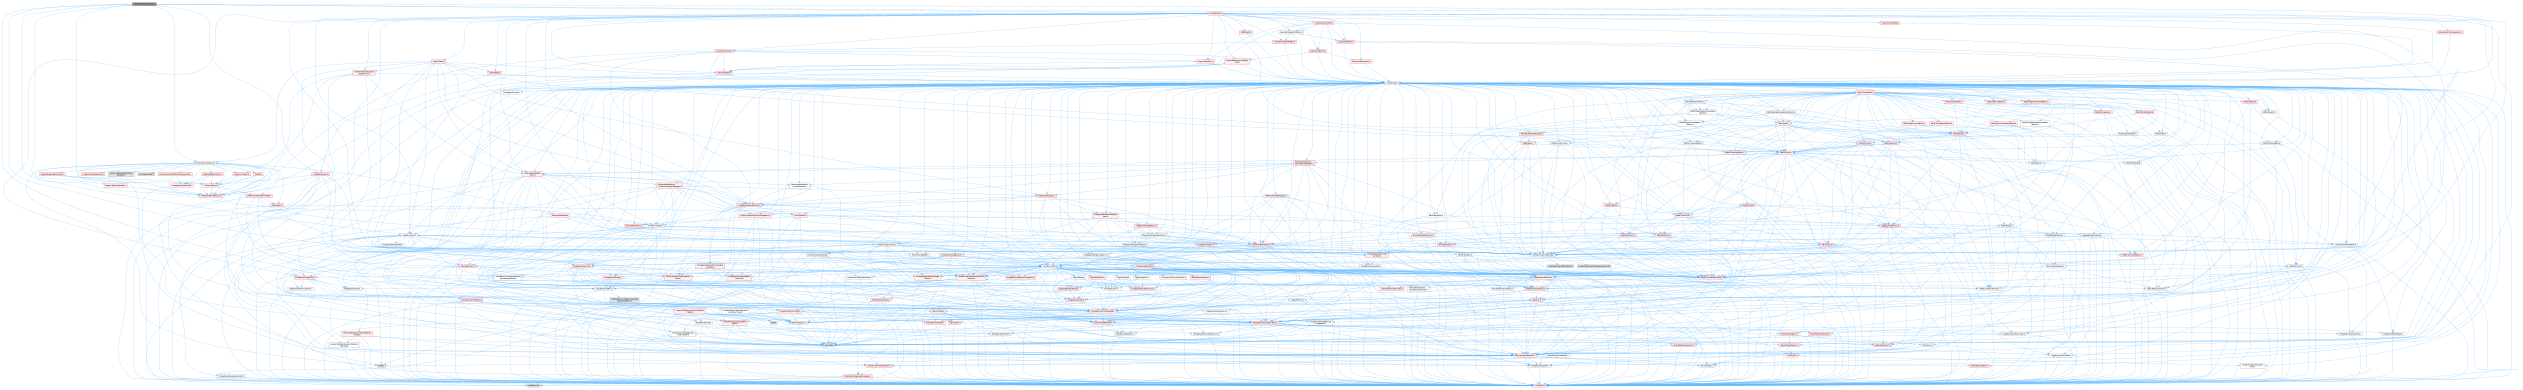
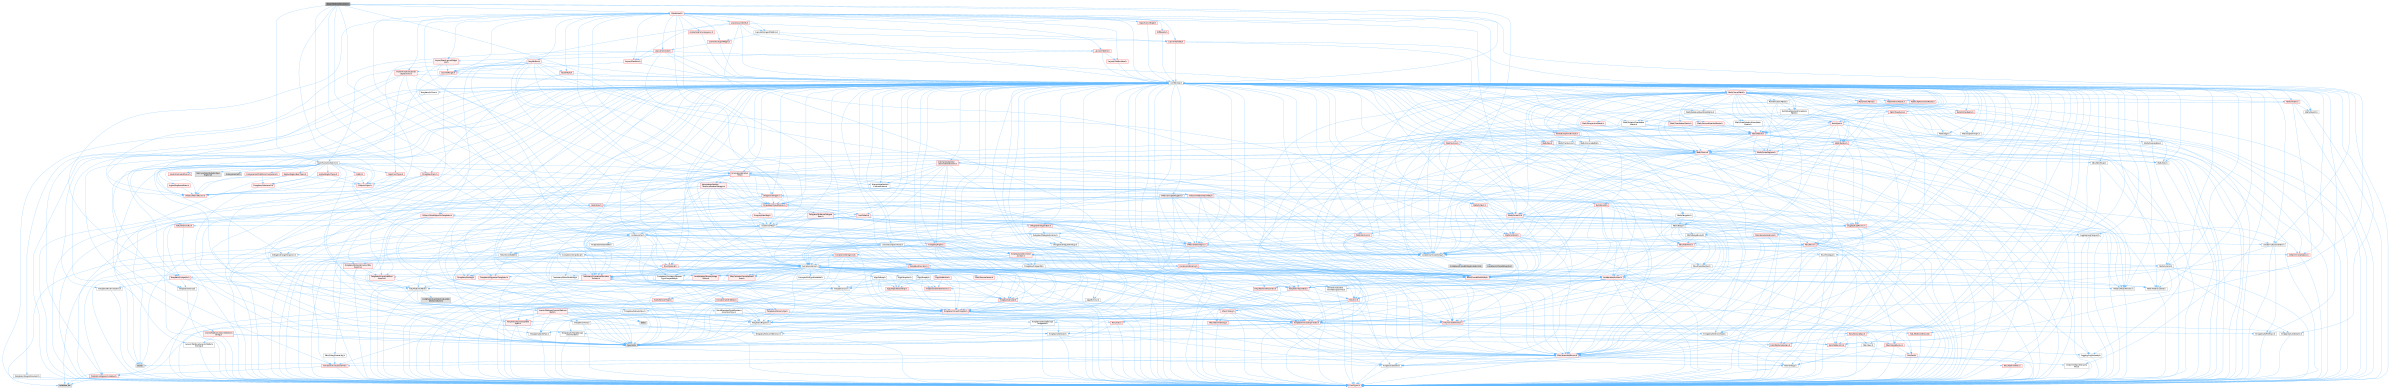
node "Misc/EngineVersionBase.h": removed
